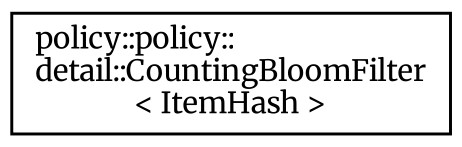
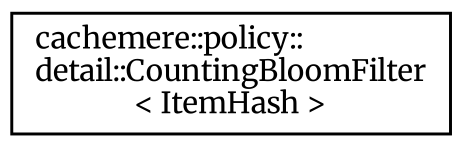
node "policy::policy:: detail::CountingBloomFilter < ItemHash >": label "policy::policy:: detail::CountingBloomFilter < ItemHash >" -> "cachemere::policy:: detail::CountingBloomFilter < ItemHash >"
